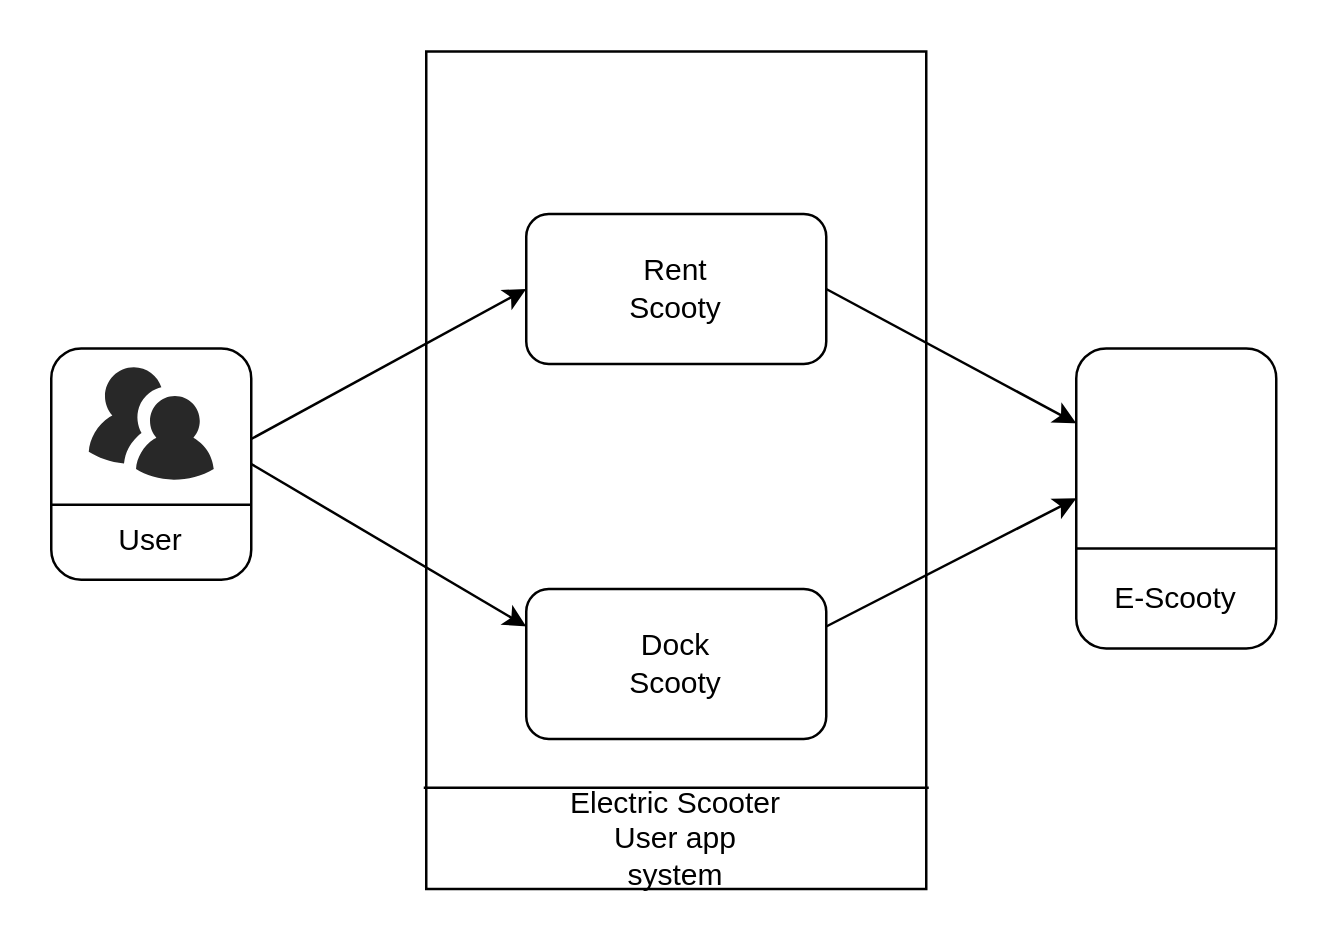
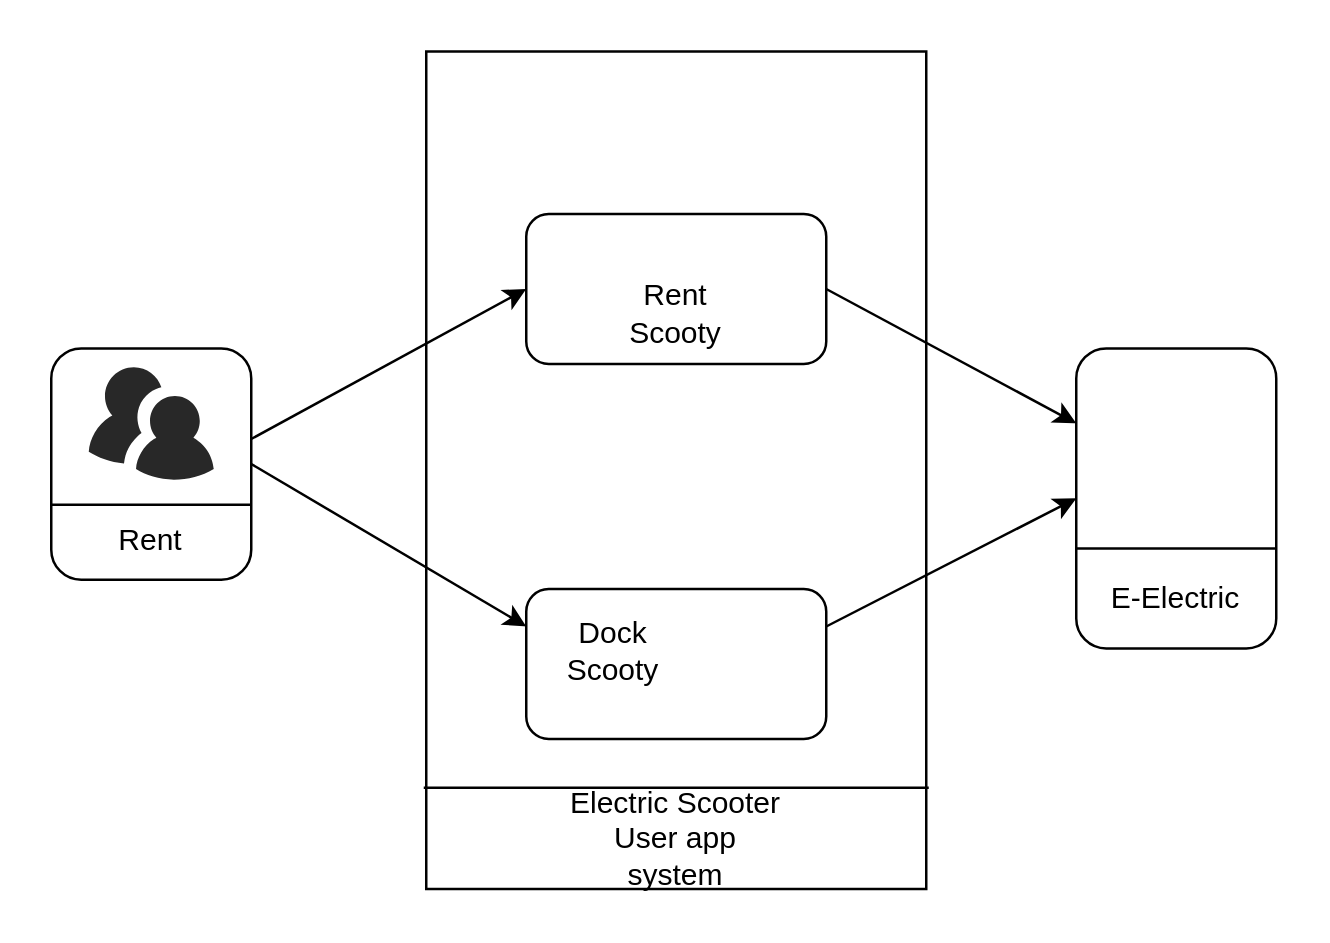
node "Rent Scooty": moved (676, 289) -> (676, 314)
node "User": label "User" -> "Rent"
node "E-Scooty": label "E-Scooty" -> "E-Electric"
node "Dock Scooty": moved (676, 664) -> (614, 651)
